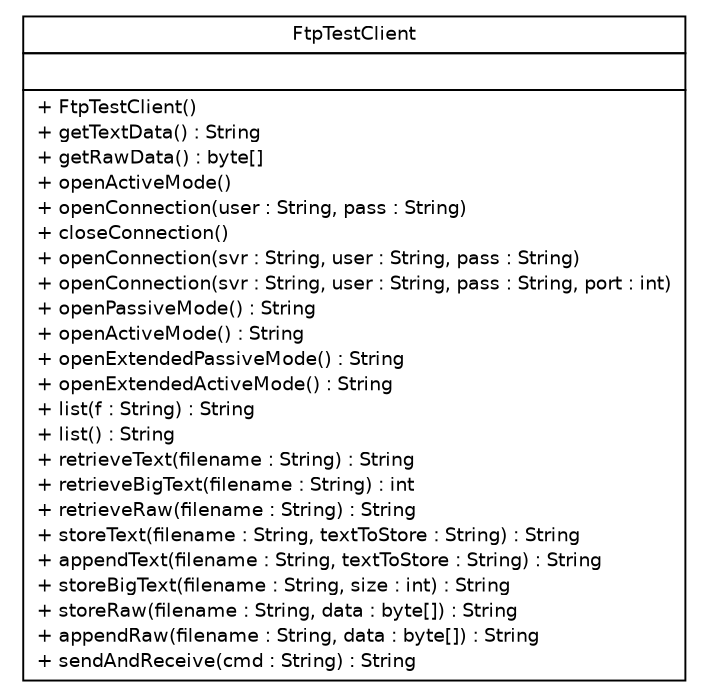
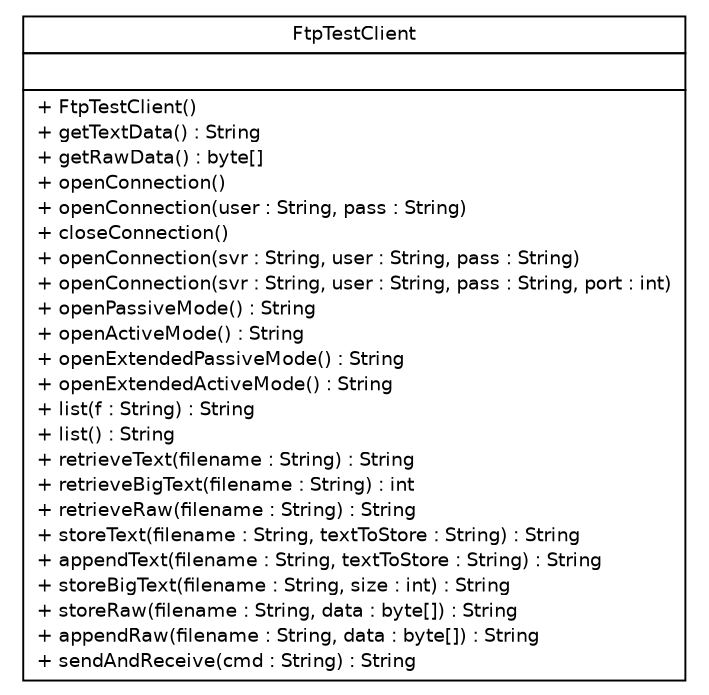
node "FtpTestClient": text "+ openActiveMode()" -> "+ openConnection()"
